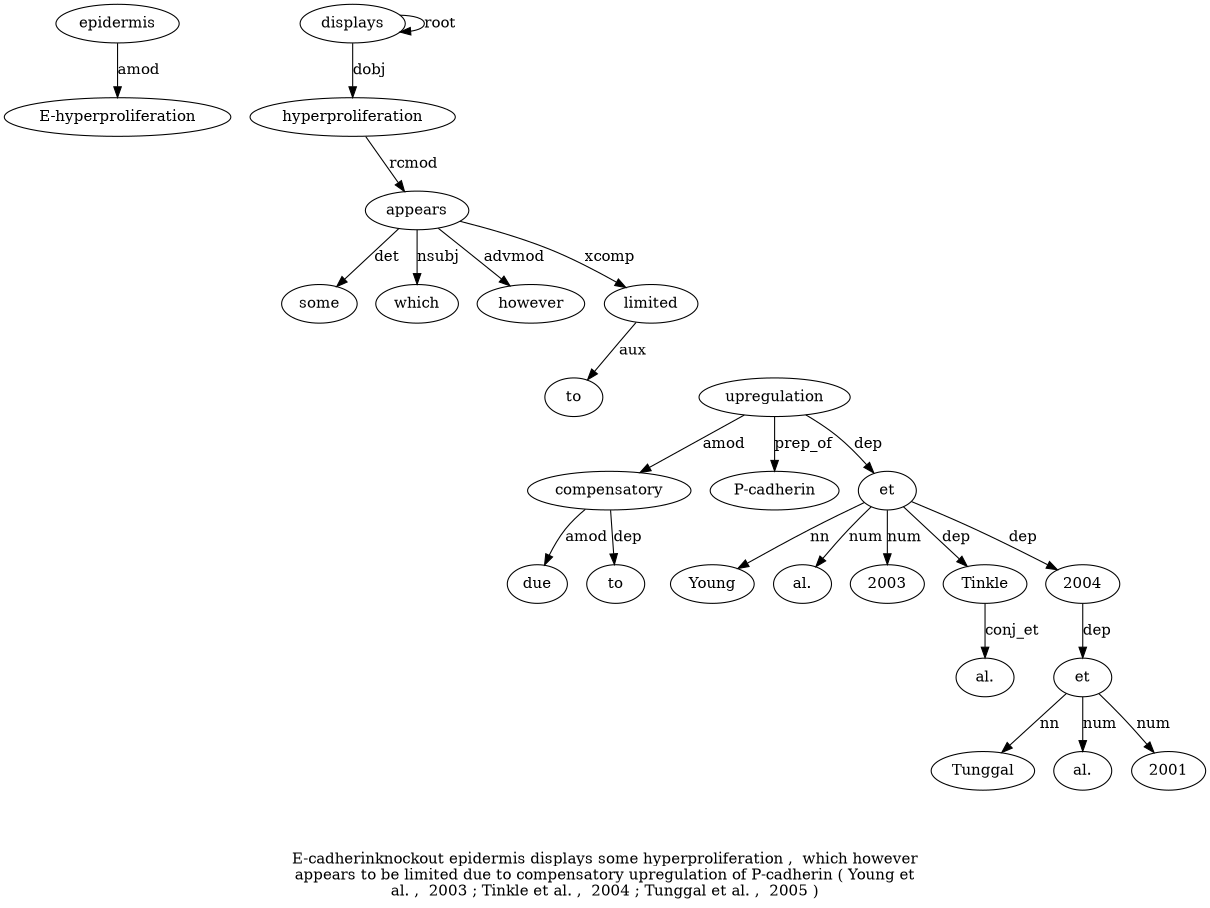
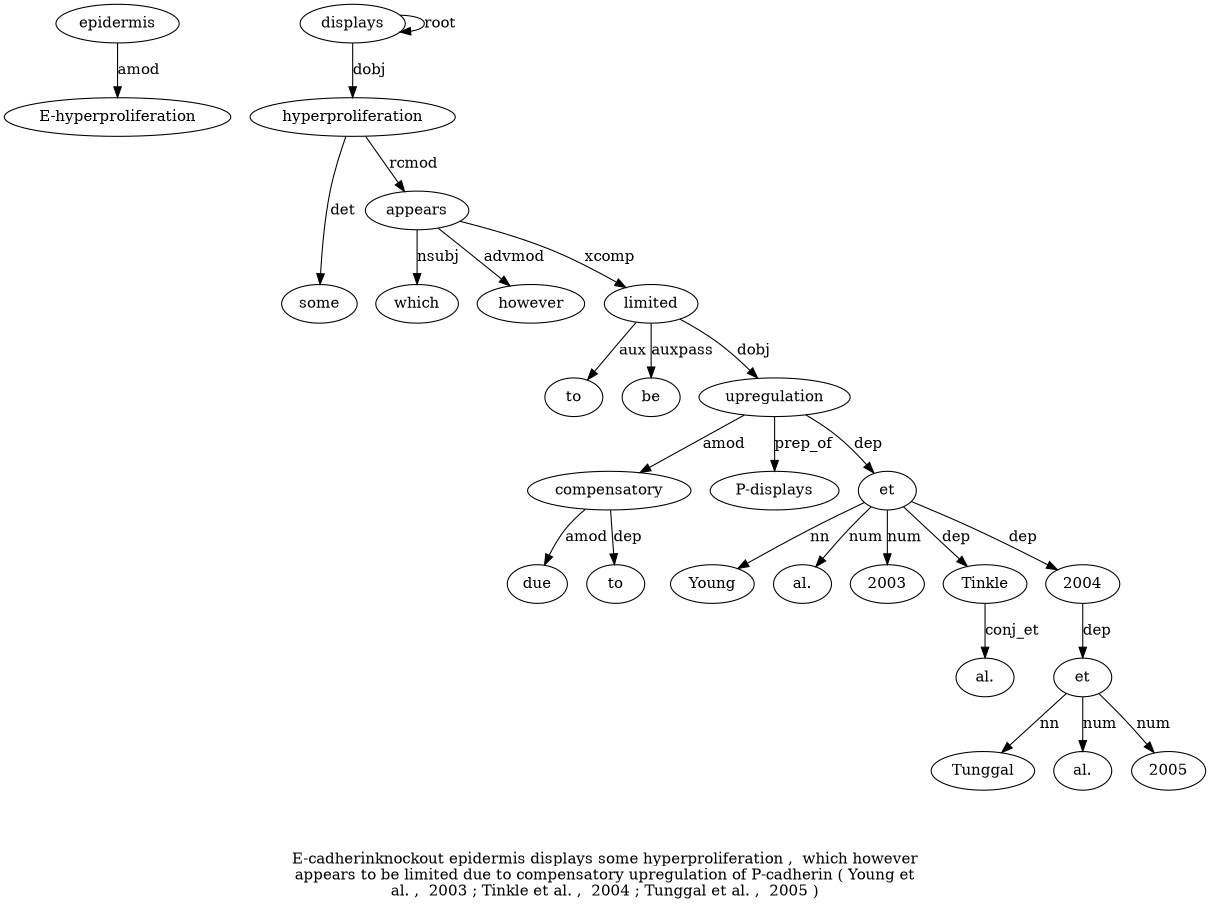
edge "appears" -> "some": now "hyperproliferation" -> "some"
edge "limited" -> "upregulation": added, label "dobj"
node "be": added
node "P-cadherin": label "P-cadherin" -> "P-displays"
node "2001": label "2001" -> "2005"
